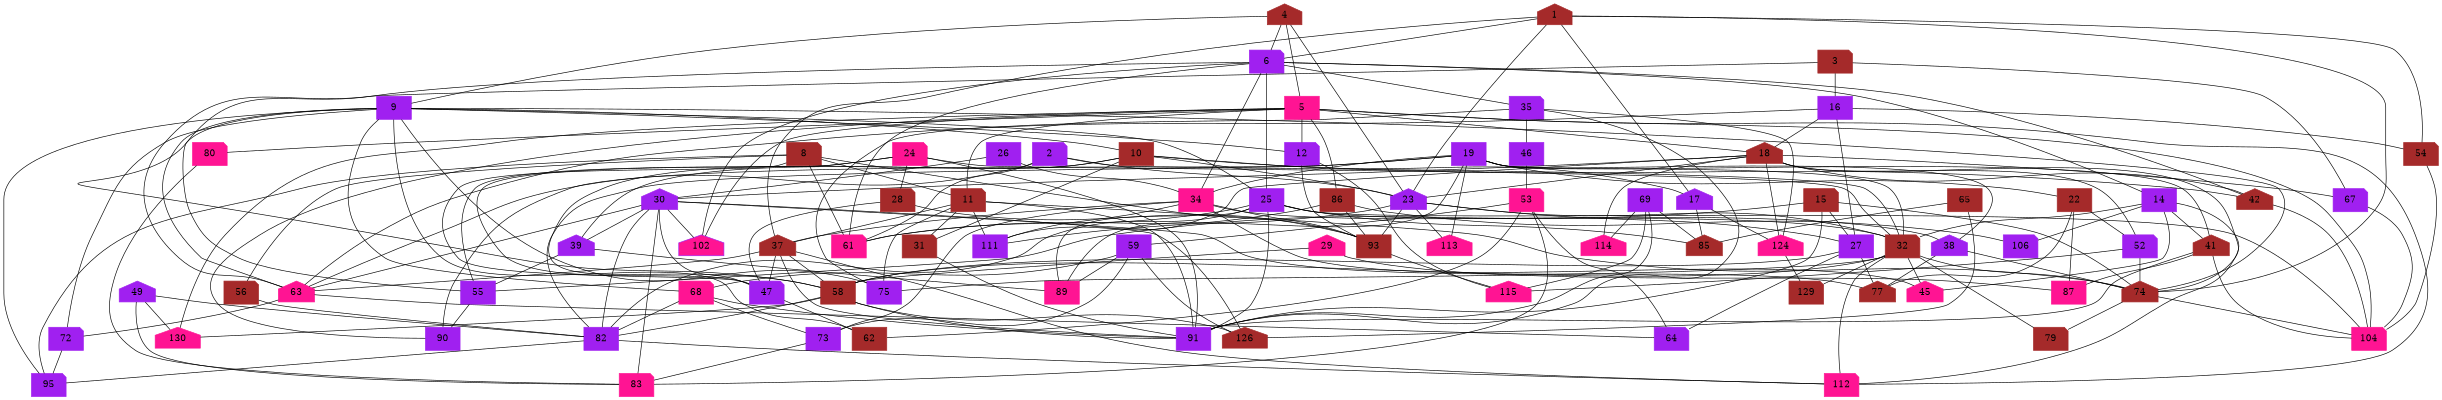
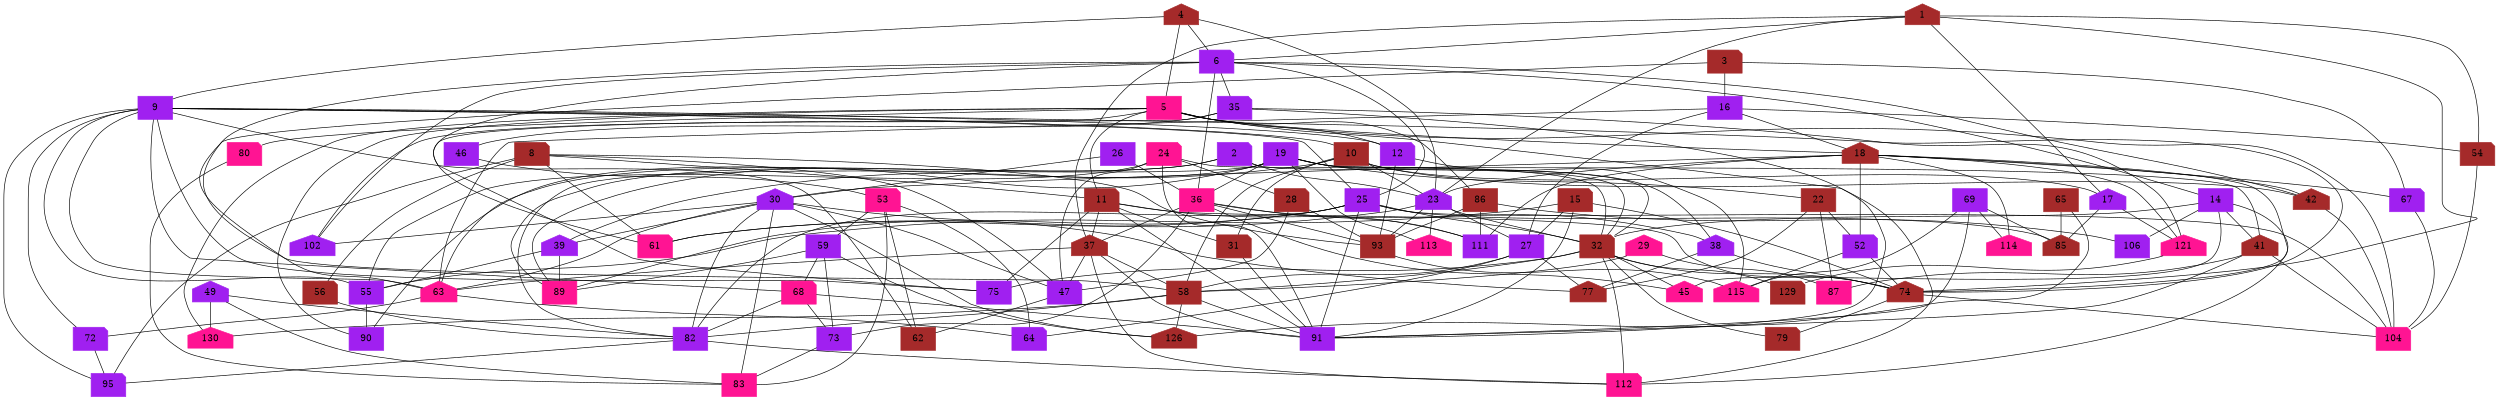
edge "2" -- "61": now "2" -- "89"
node "34": label "34" -> "36"
node "102": fillcolor deeppink -> purple
node "124": label "124" -> "121"
node "83": shape note -> box
